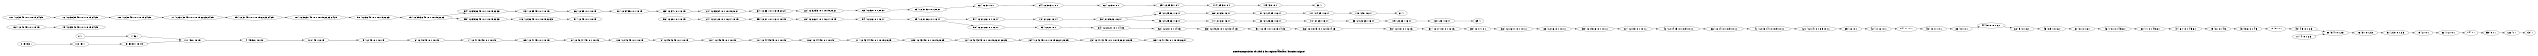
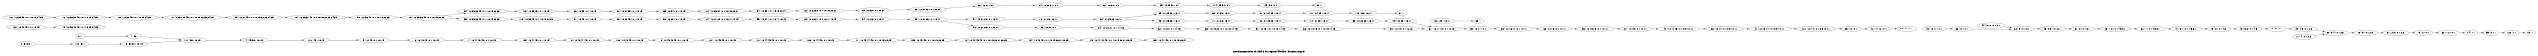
node "26 | 12 28 49 : 0 1 18 19": added
edge "119 | 22 23 : 16 17" -> "120 | 23 : 16 17": now "119 | 22 23 : 16 17" -> "37 | 12 17 18 : 0 1 12 13"
edge "83 | 10 : 0 1" -> "44 | 9 10 : 0 1 6 7": now "83 | 10 : 0 1" -> "82 | 9 : 0 1 6 7"
edge "84 | 11 : 0 1" -> "43 | 10 11 : 0 1": removed
